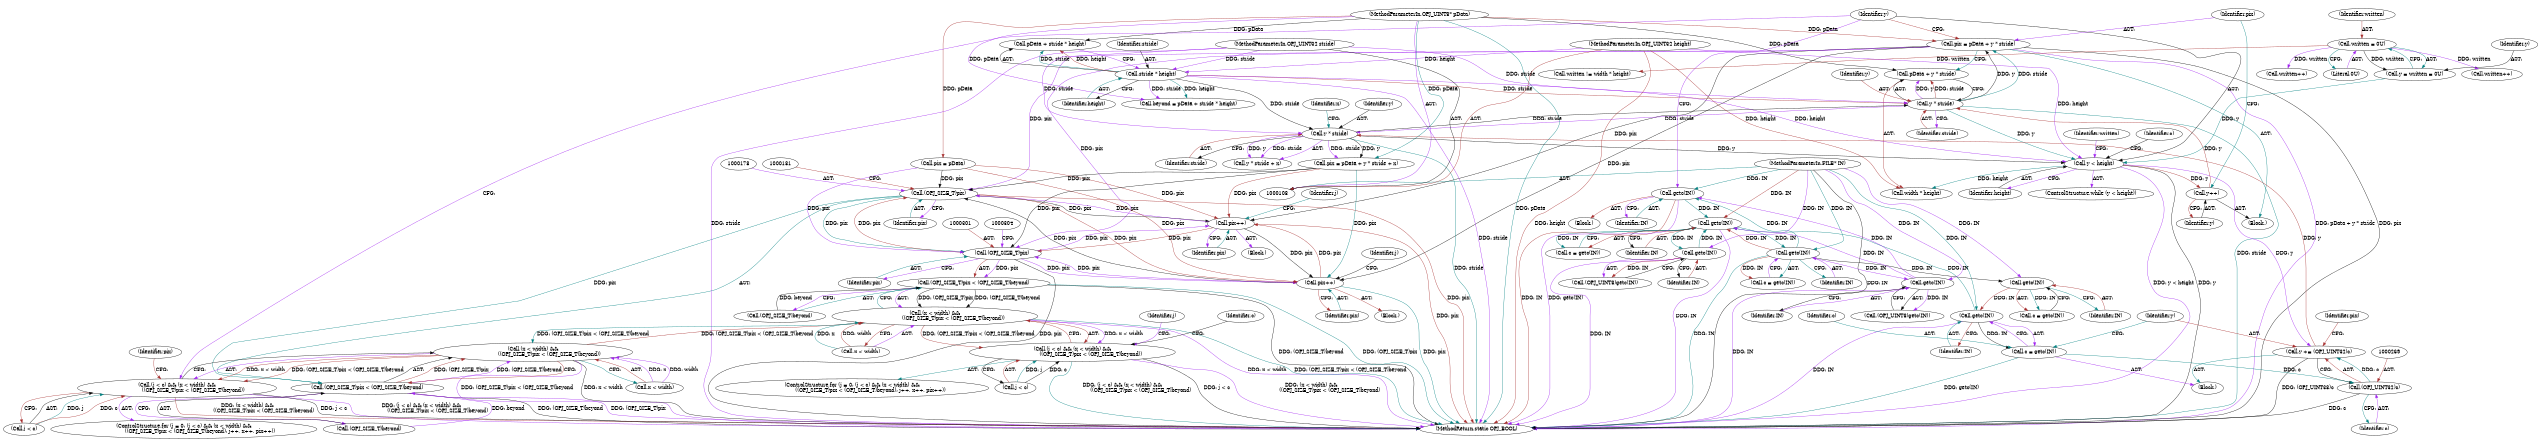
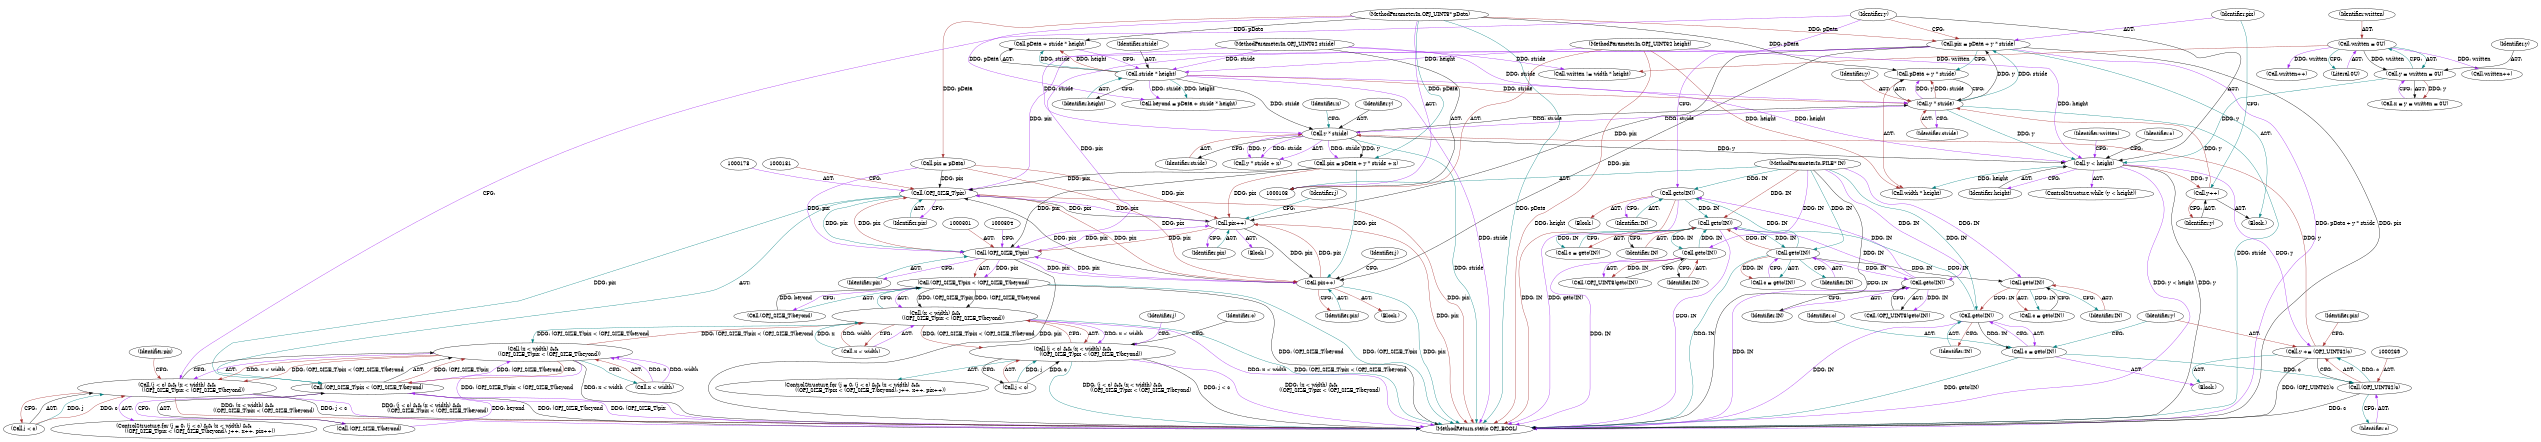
node "(Call,x = y = written = 0U)": added
edge "(MethodParameterIn,OPJ_UINT32 stride)" -> "(MethodReturn,static OPJ_BOOL)": now "(MethodParameterIn,OPJ_UINT32 stride)" -> "(Call,written != width * height)"
edge "(Call,y += (OPJ_UINT32)c)" -> "(MethodReturn,static OPJ_BOOL)": label "DDG: (OPJ_UINT38)c" -> "DDG: (OPJ_UINT32)c"
